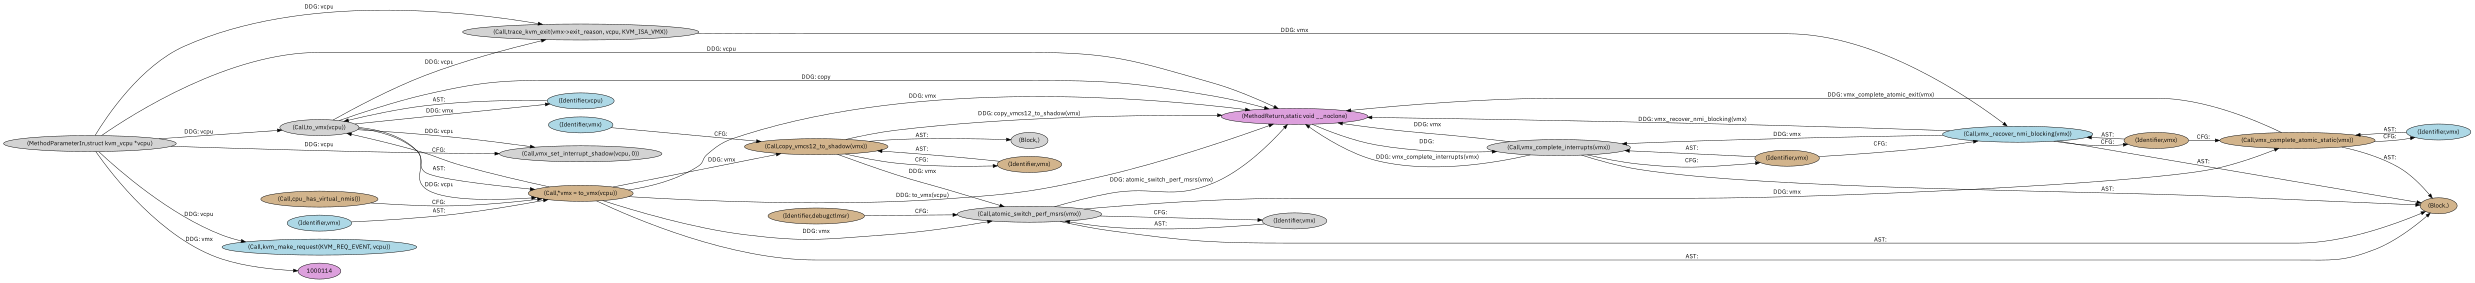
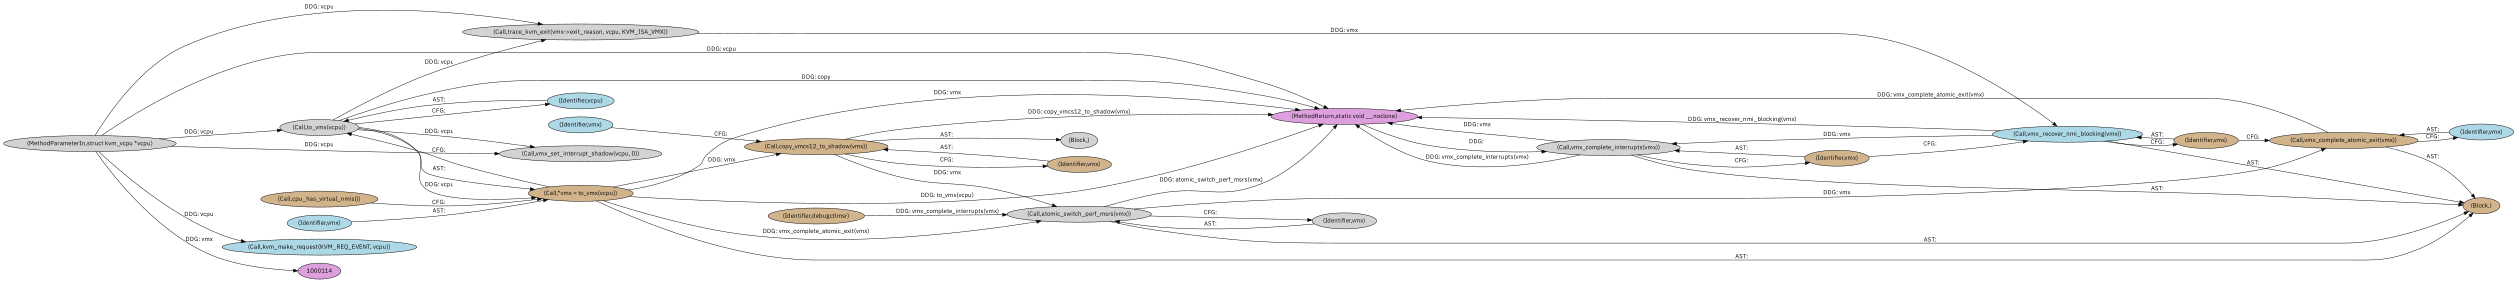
edge "(Call,to_vmx(vcpu))" -> "(Identifier,vcpu)": label "DDG: vmx" -> "CFG: "
node "(Call,vmx_complete_atomic_static(vmx))": label "(Call,vmx_complete_atomic_static(vmx))" -> "(Call,vmx_complete_atomic_exit(vmx))"
edge "(Identifier,debugctlmsr)" -> "(Call,atomic_switch_perf_msrs(vmx))": label "CFG: " -> "DDG: vmx_complete_interrupts(vmx)"
edge "(Call,*vmx = to_vmx(vcpu))" -> "(Call,atomic_switch_perf_msrs(vmx))": label "DDG: vmx" -> "DDG: vmx_complete_atomic_exit(vmx)"
